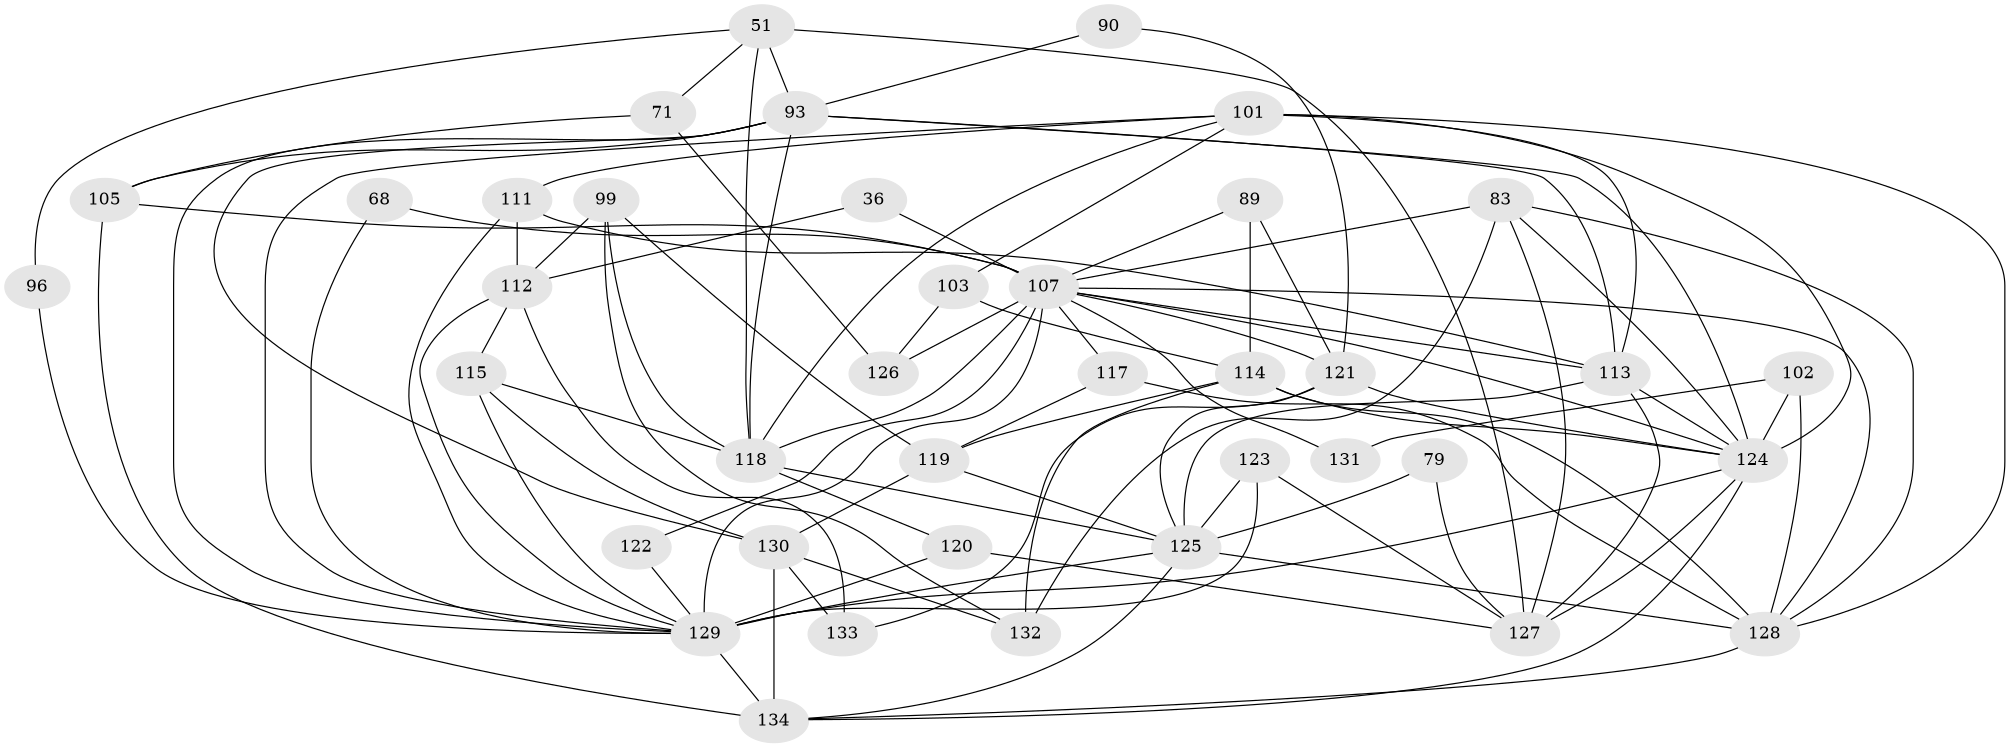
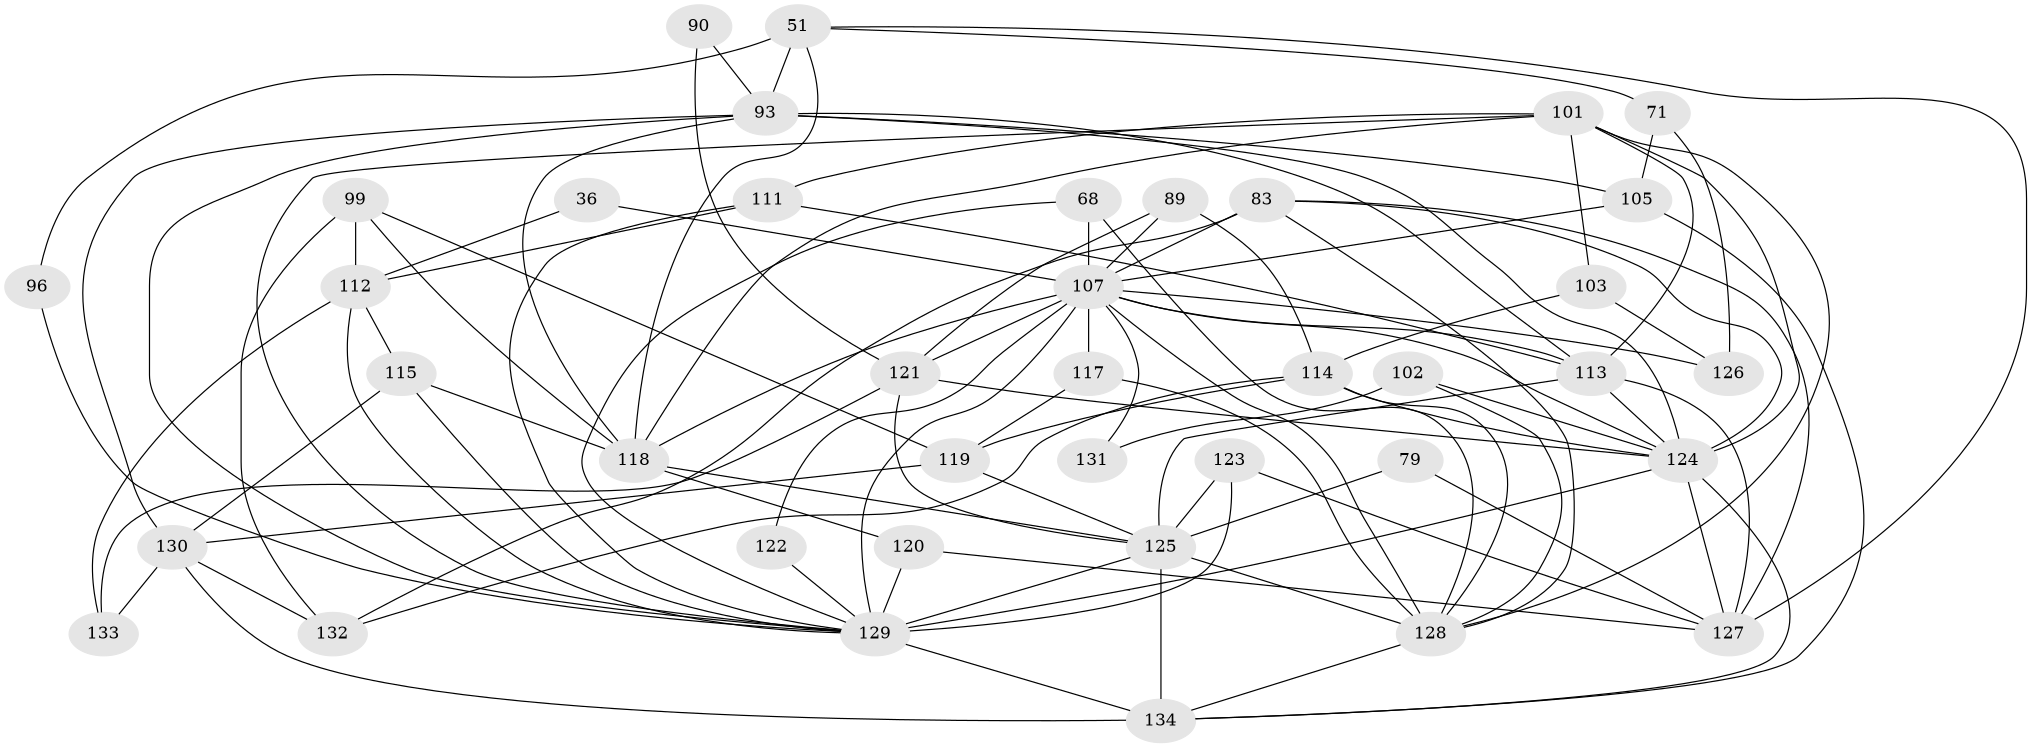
edge "68" -- "128": added
